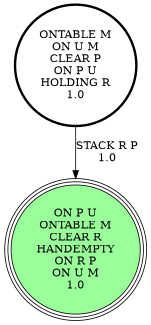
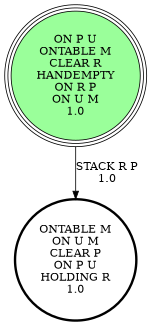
edge "ONTABLE M ON U M CLEAR P ON P U HOLDING R 1.0" -> "ON P U ONTABLE M CLEAR R HANDEMPTY ON R P ON U M 1.0": reversed
